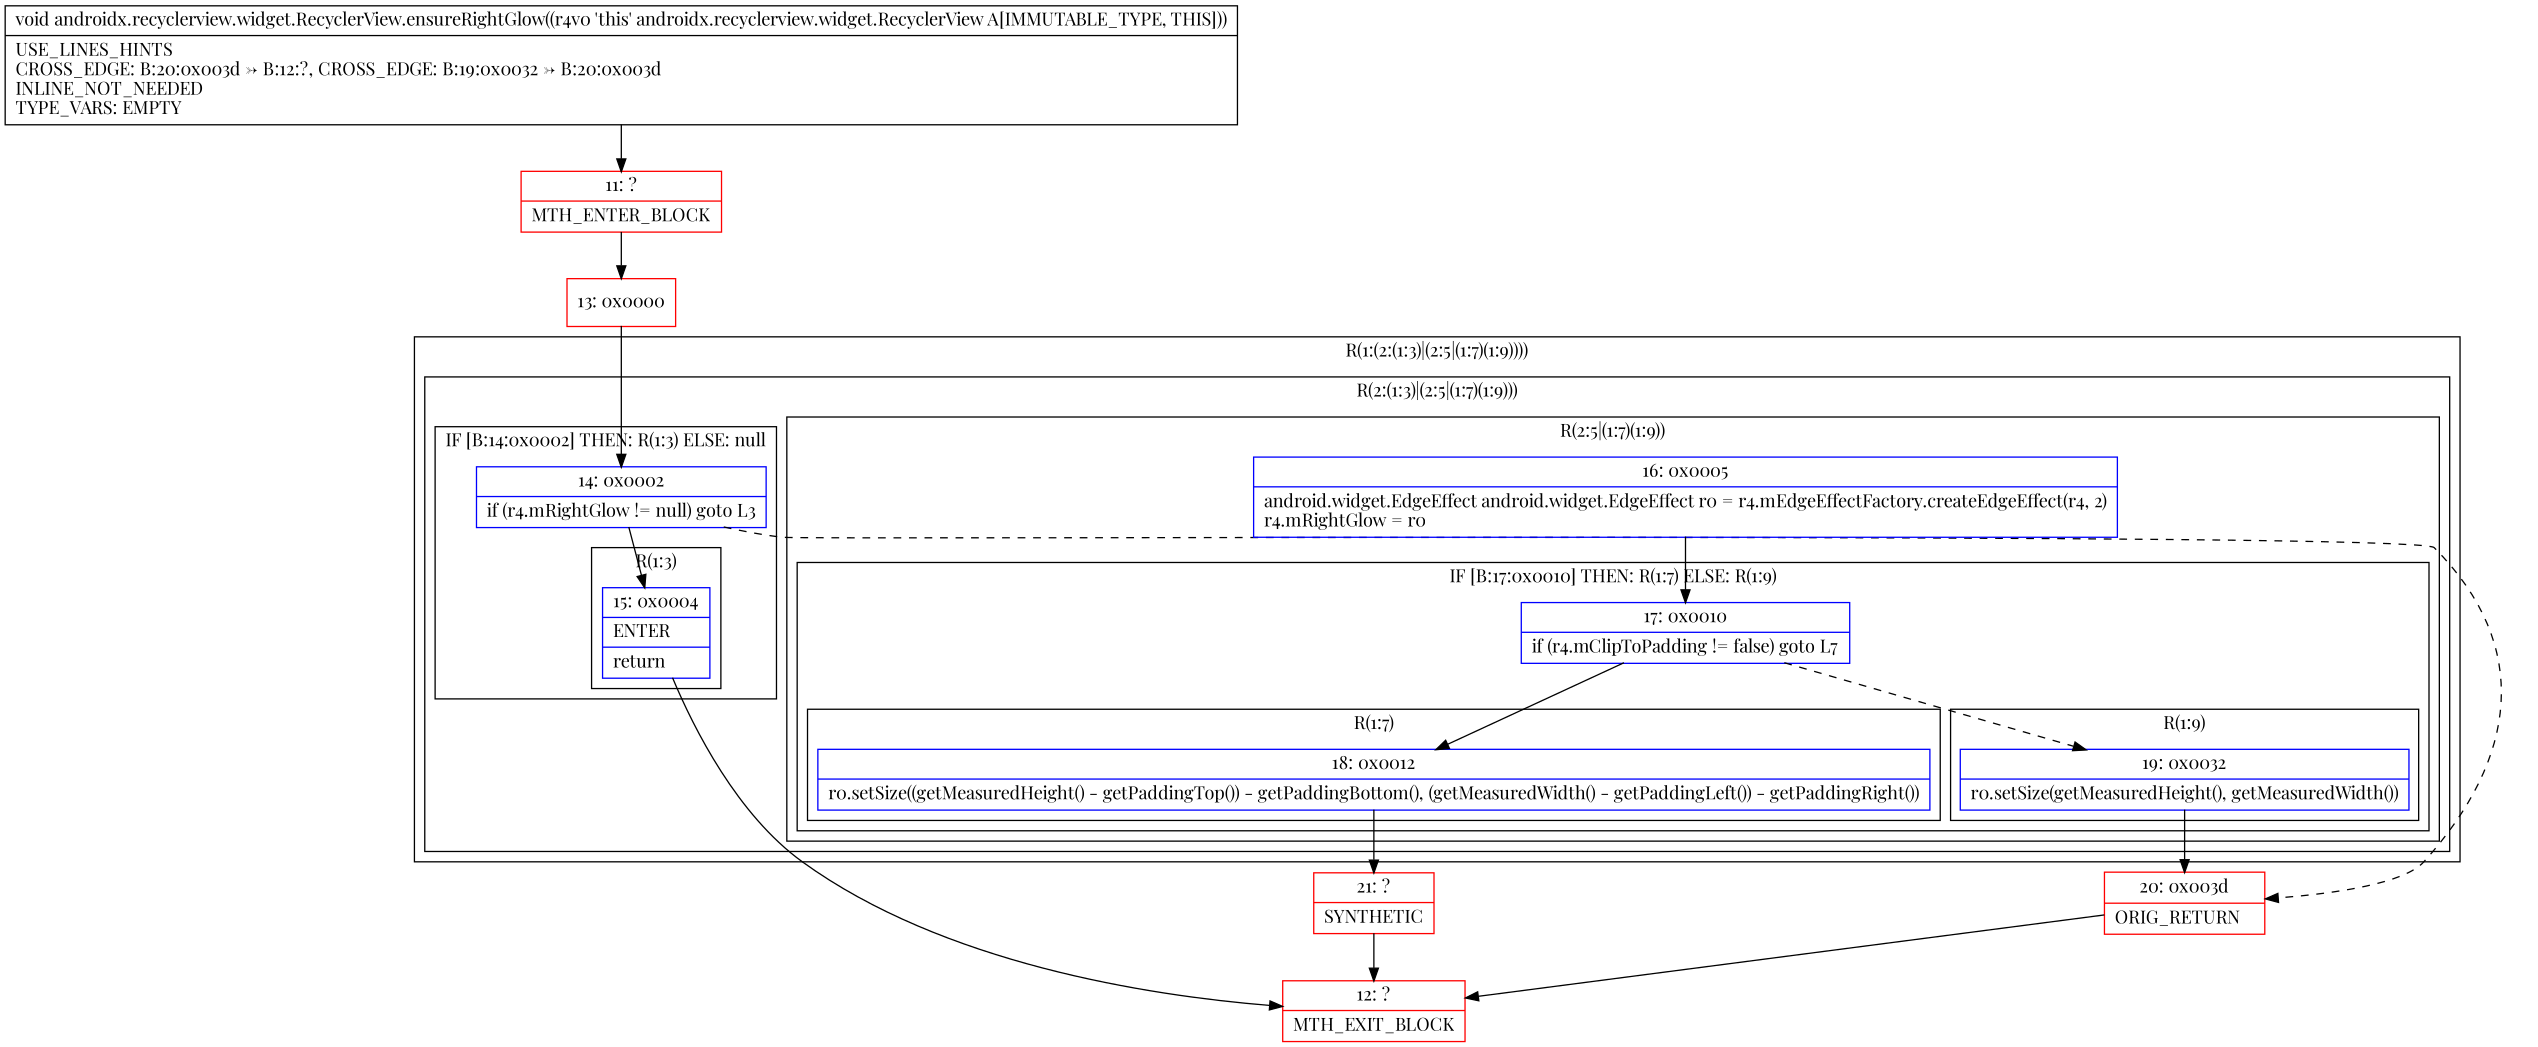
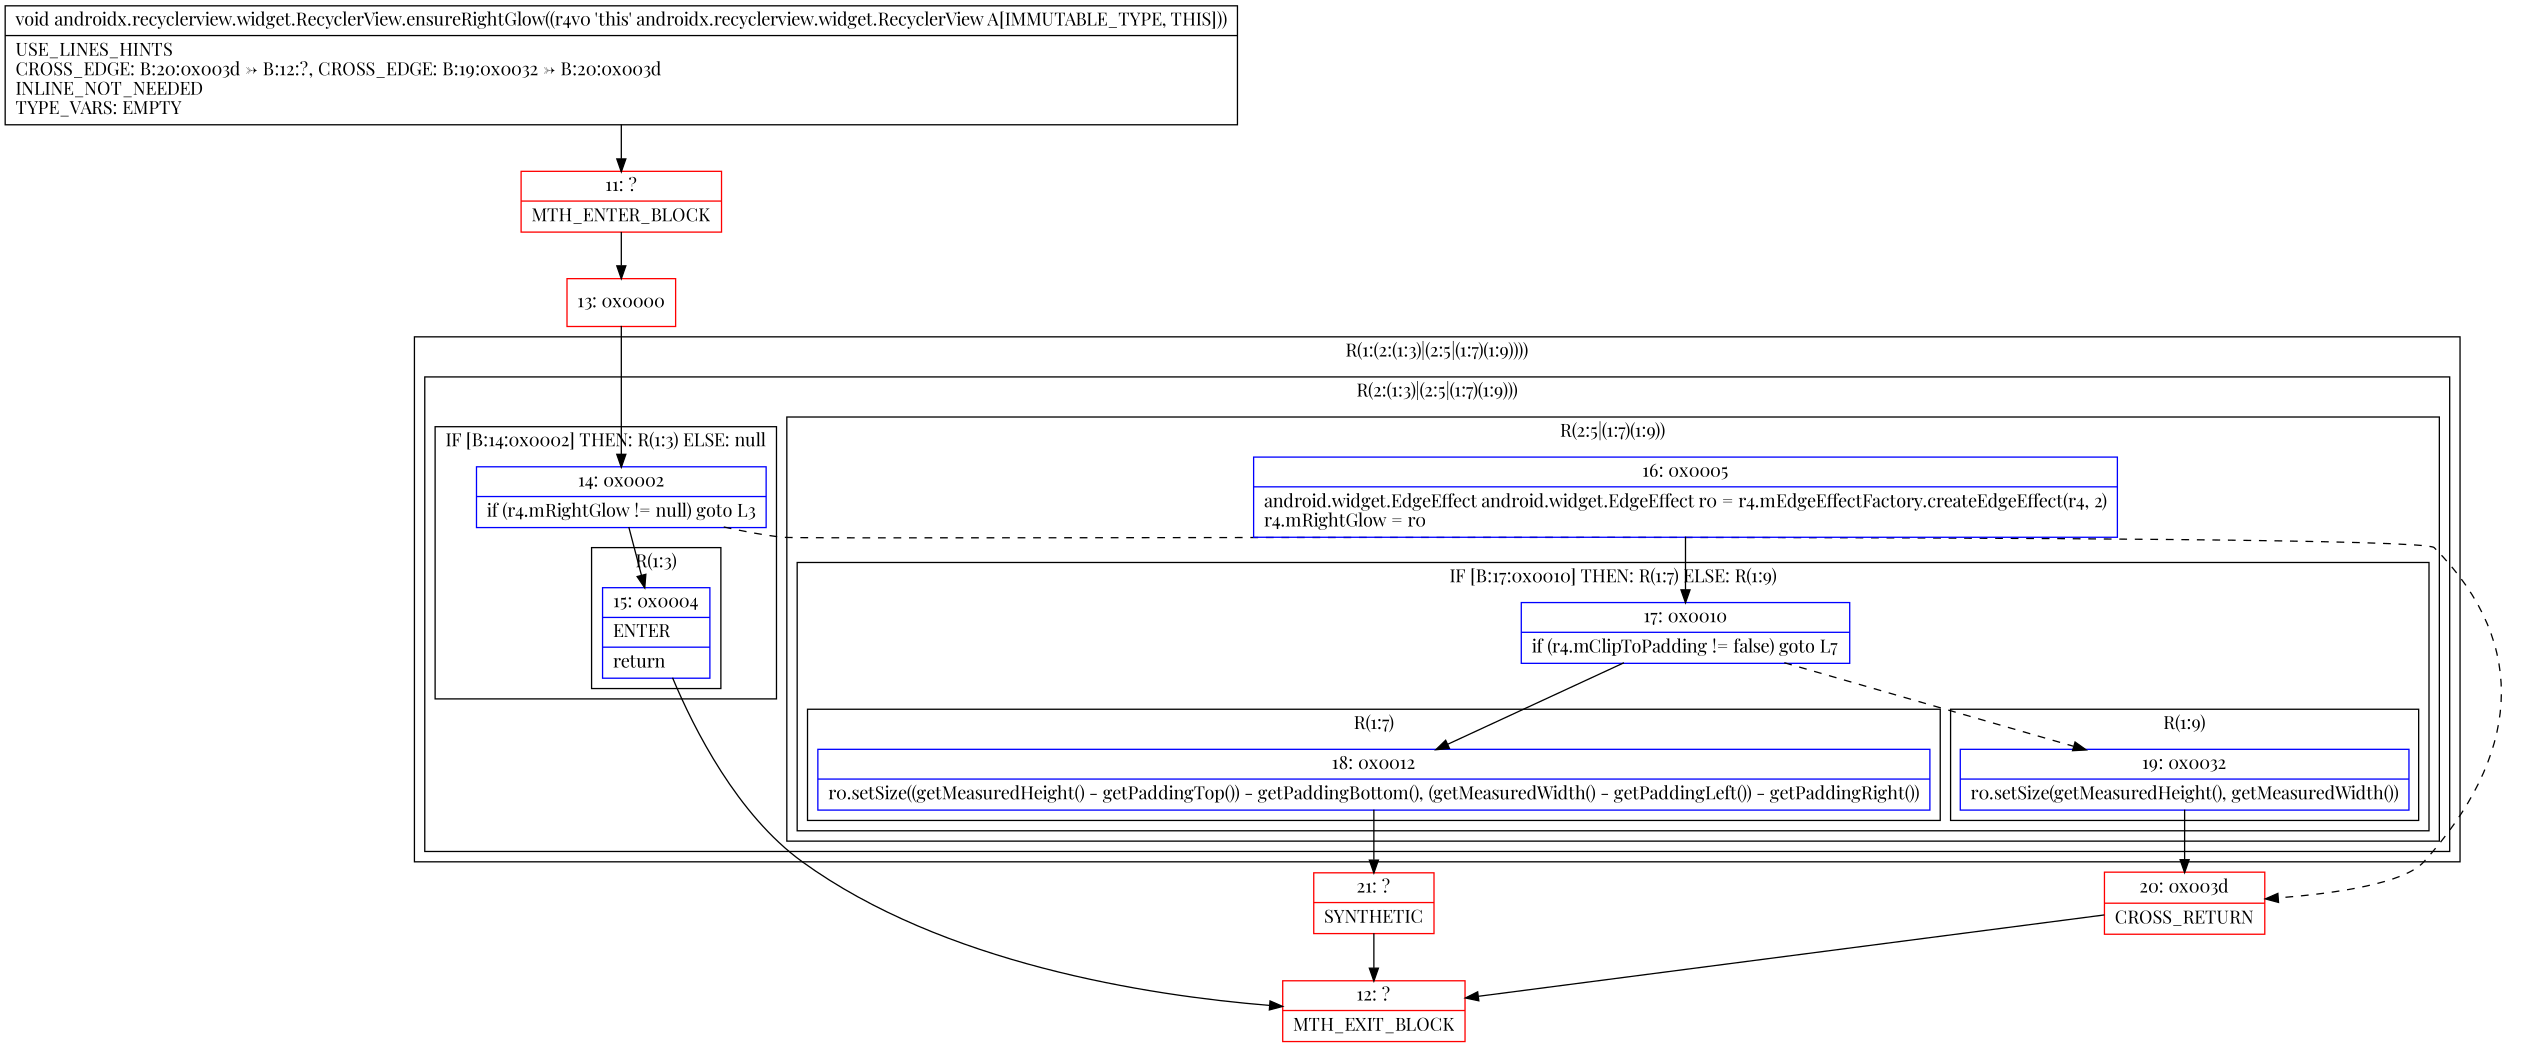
node "20: 0x003d": text "ORIG_RETURN" -> "CROSS_RETURN"
